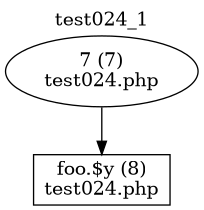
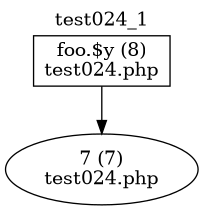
edge "7 (7) test024.php" -> "foo.$y (8) test024.php": reversed
